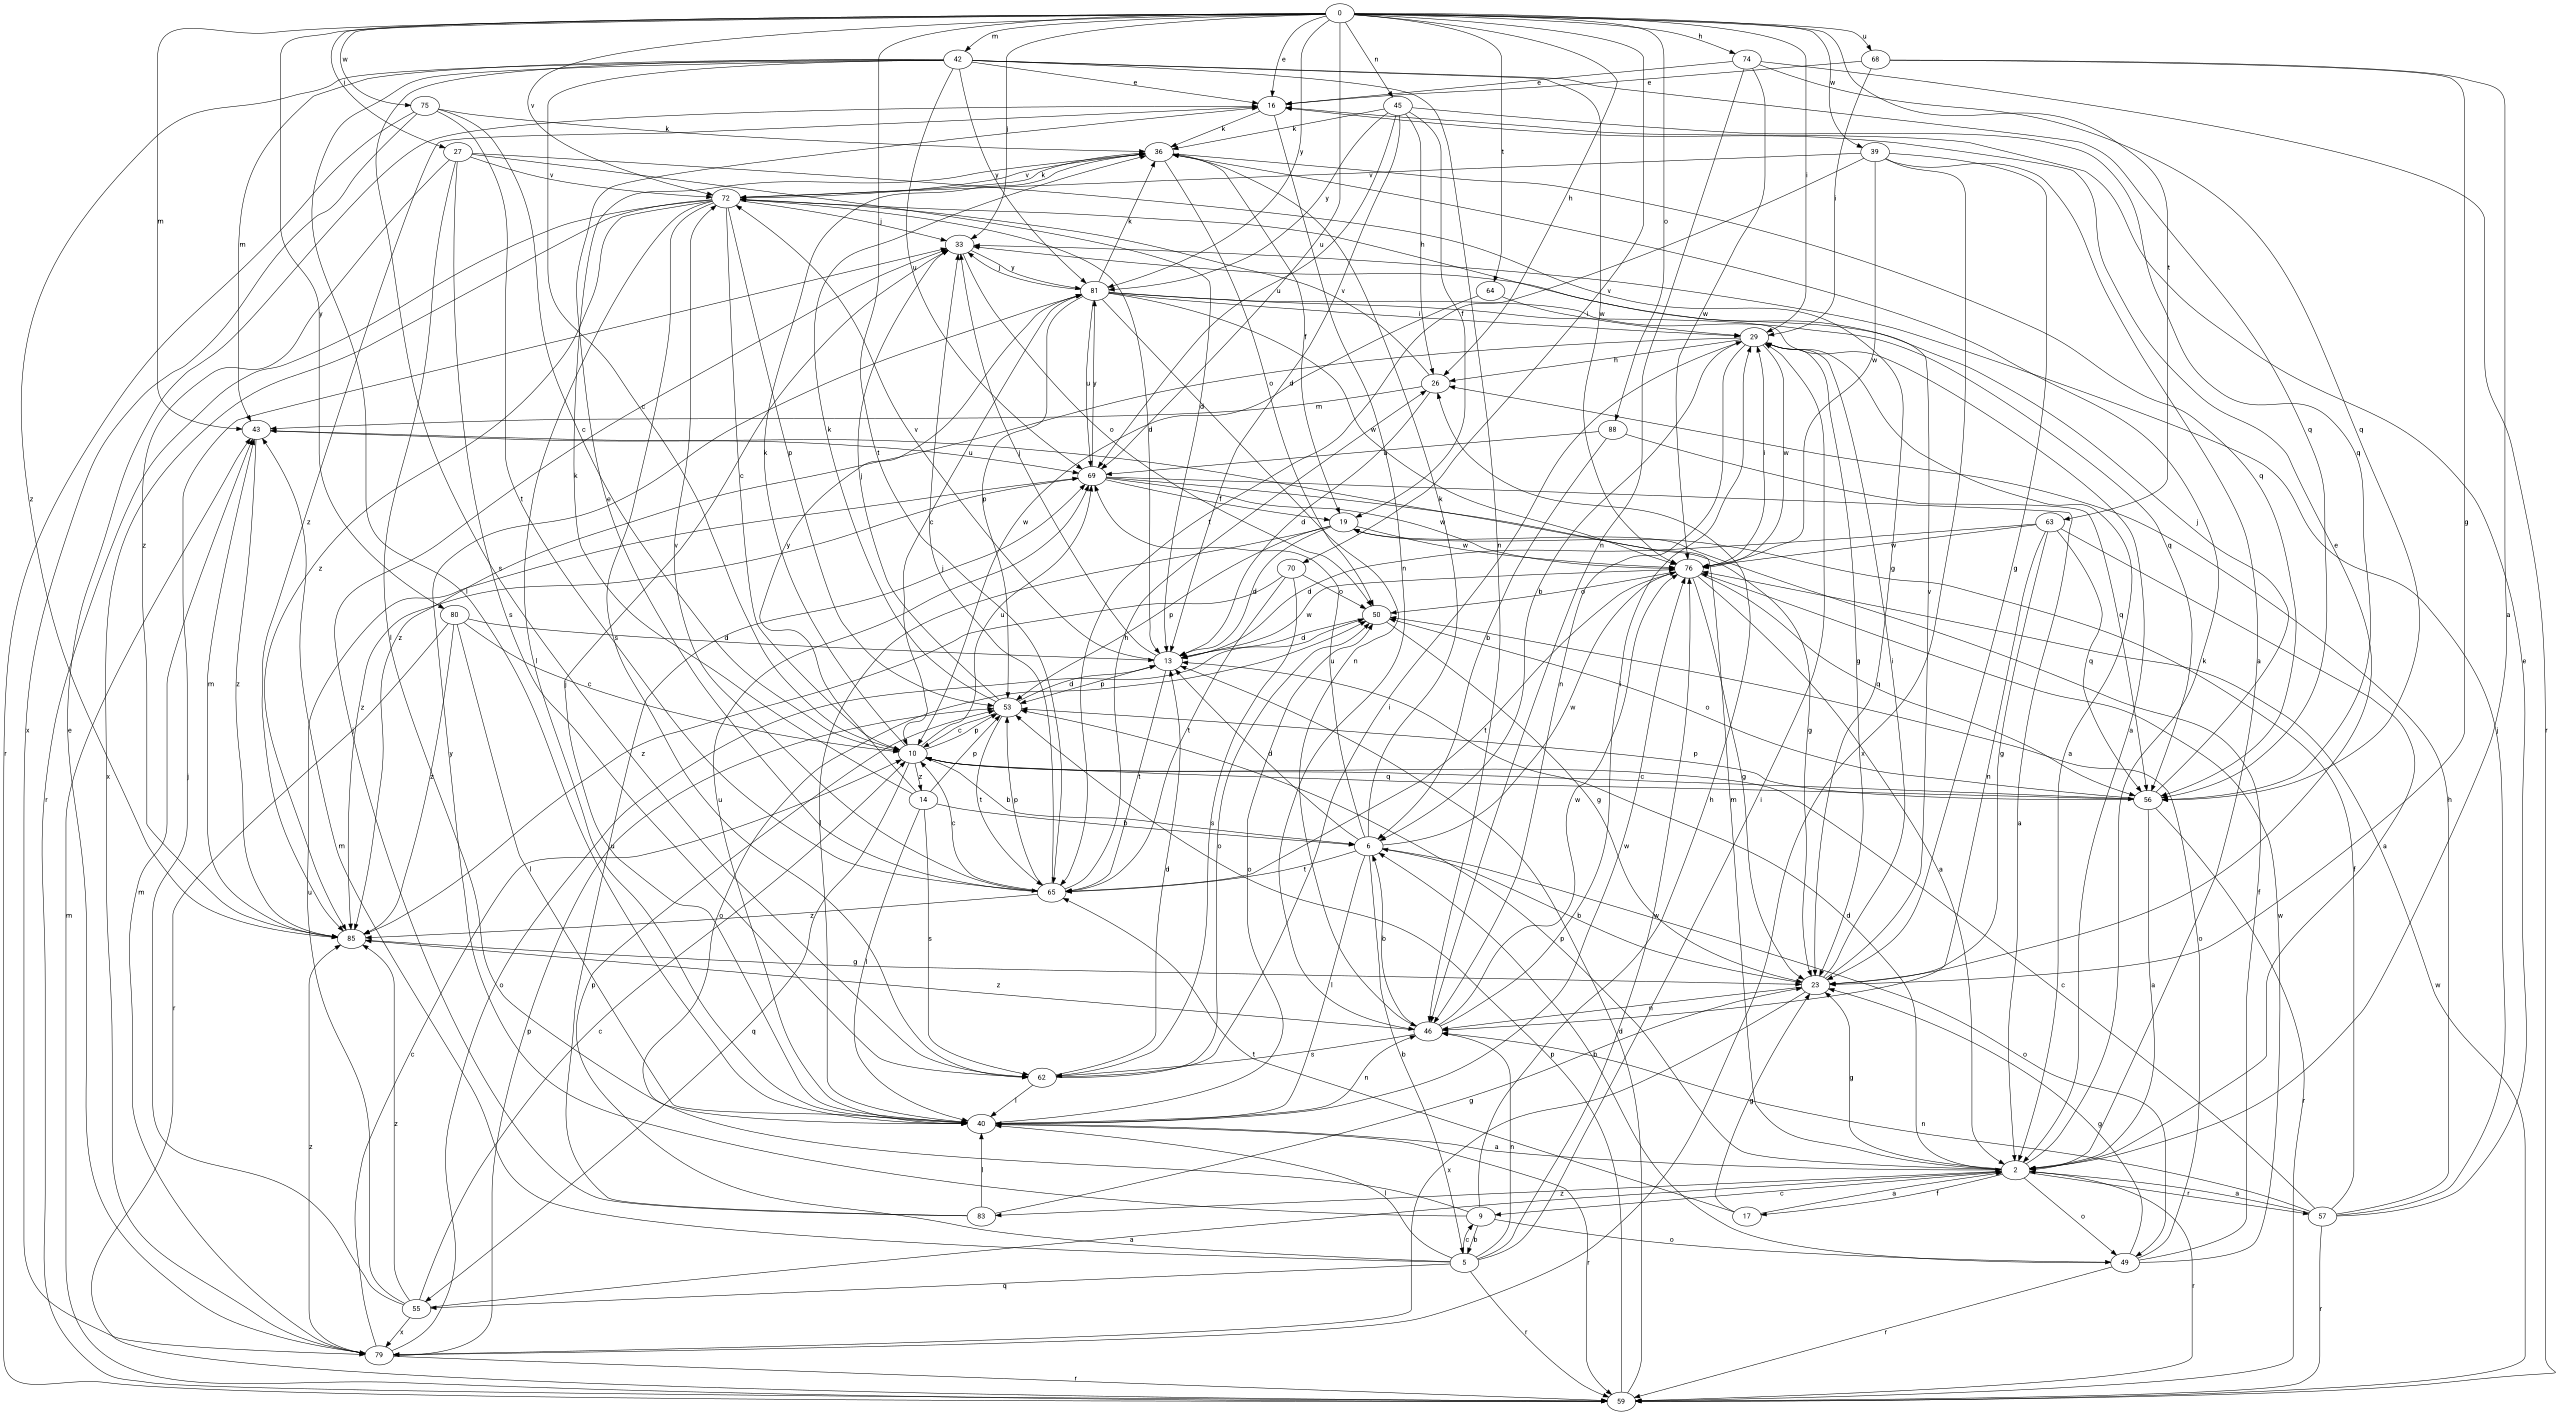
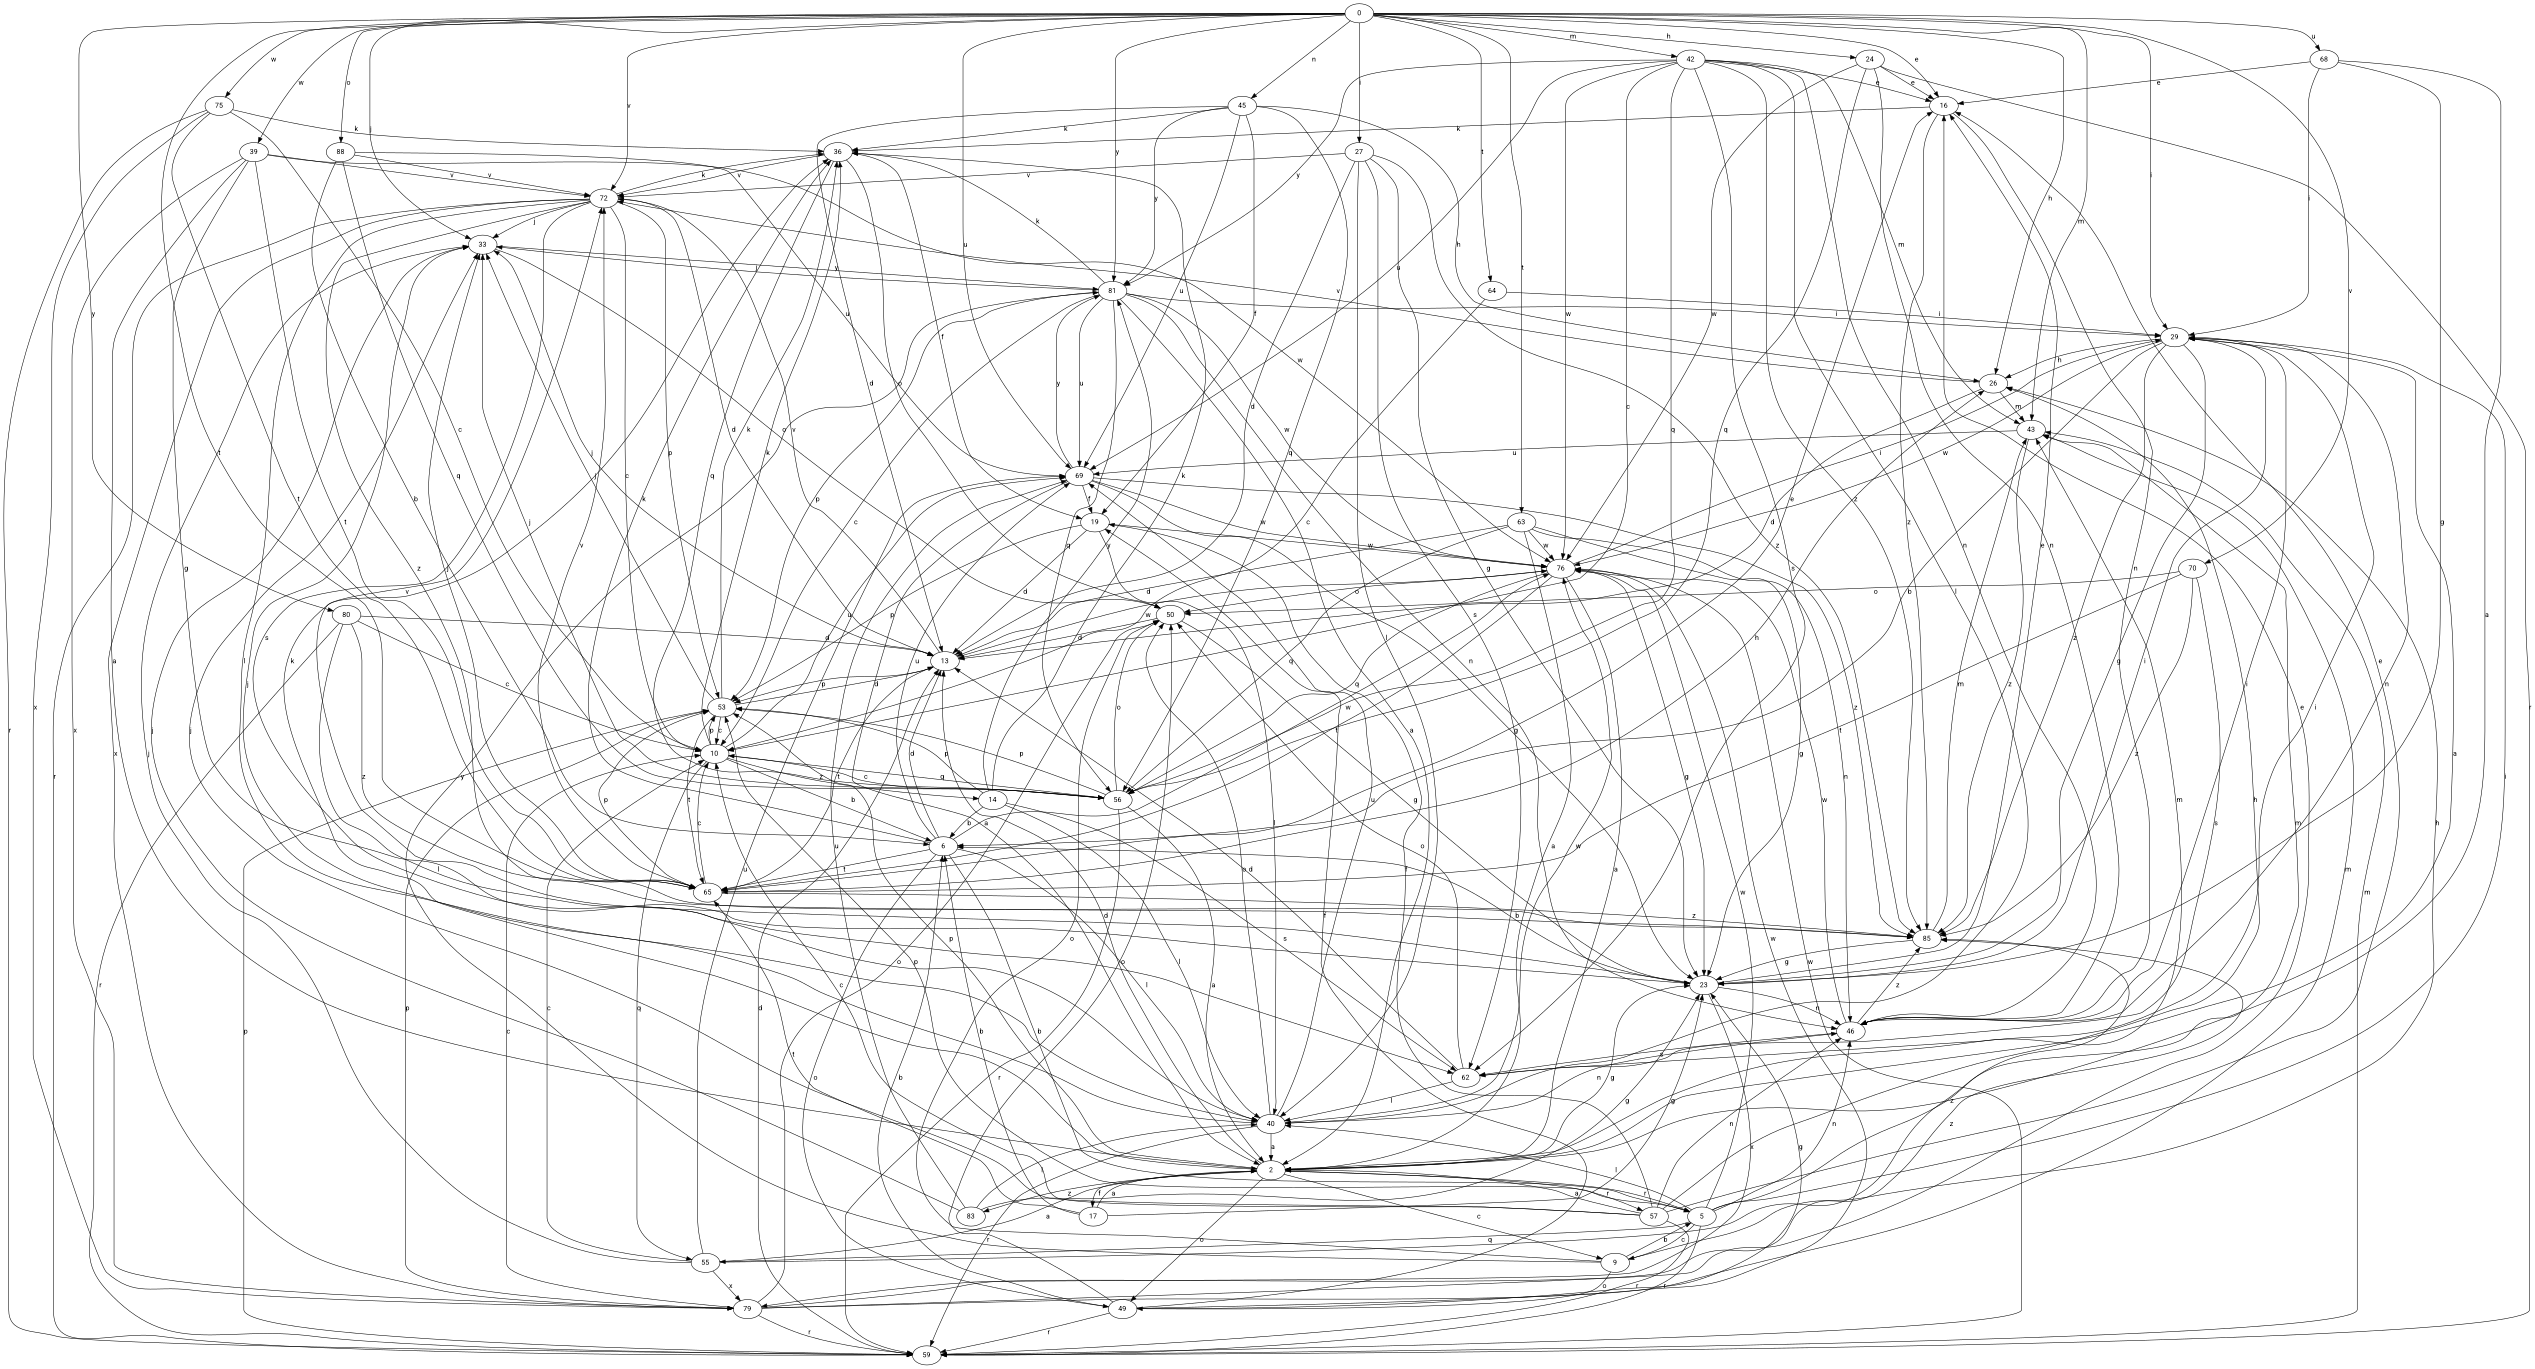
node "74": label "74" -> "24"
edge "88" -> "72": added, label "v"
edge "64" -> "10": label "w" -> "c"
edge "46" -> "6": now "17" -> "6"
edge "2" -> "59": now "2" -> "5"
